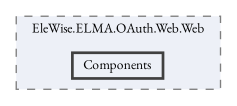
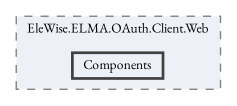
cluster "EleWise.ELMA.OAuth.Web.Web": label "EleWise.ELMA.OAuth.Web.Web" -> "EleWise.ELMA.OAuth.Client.Web"
